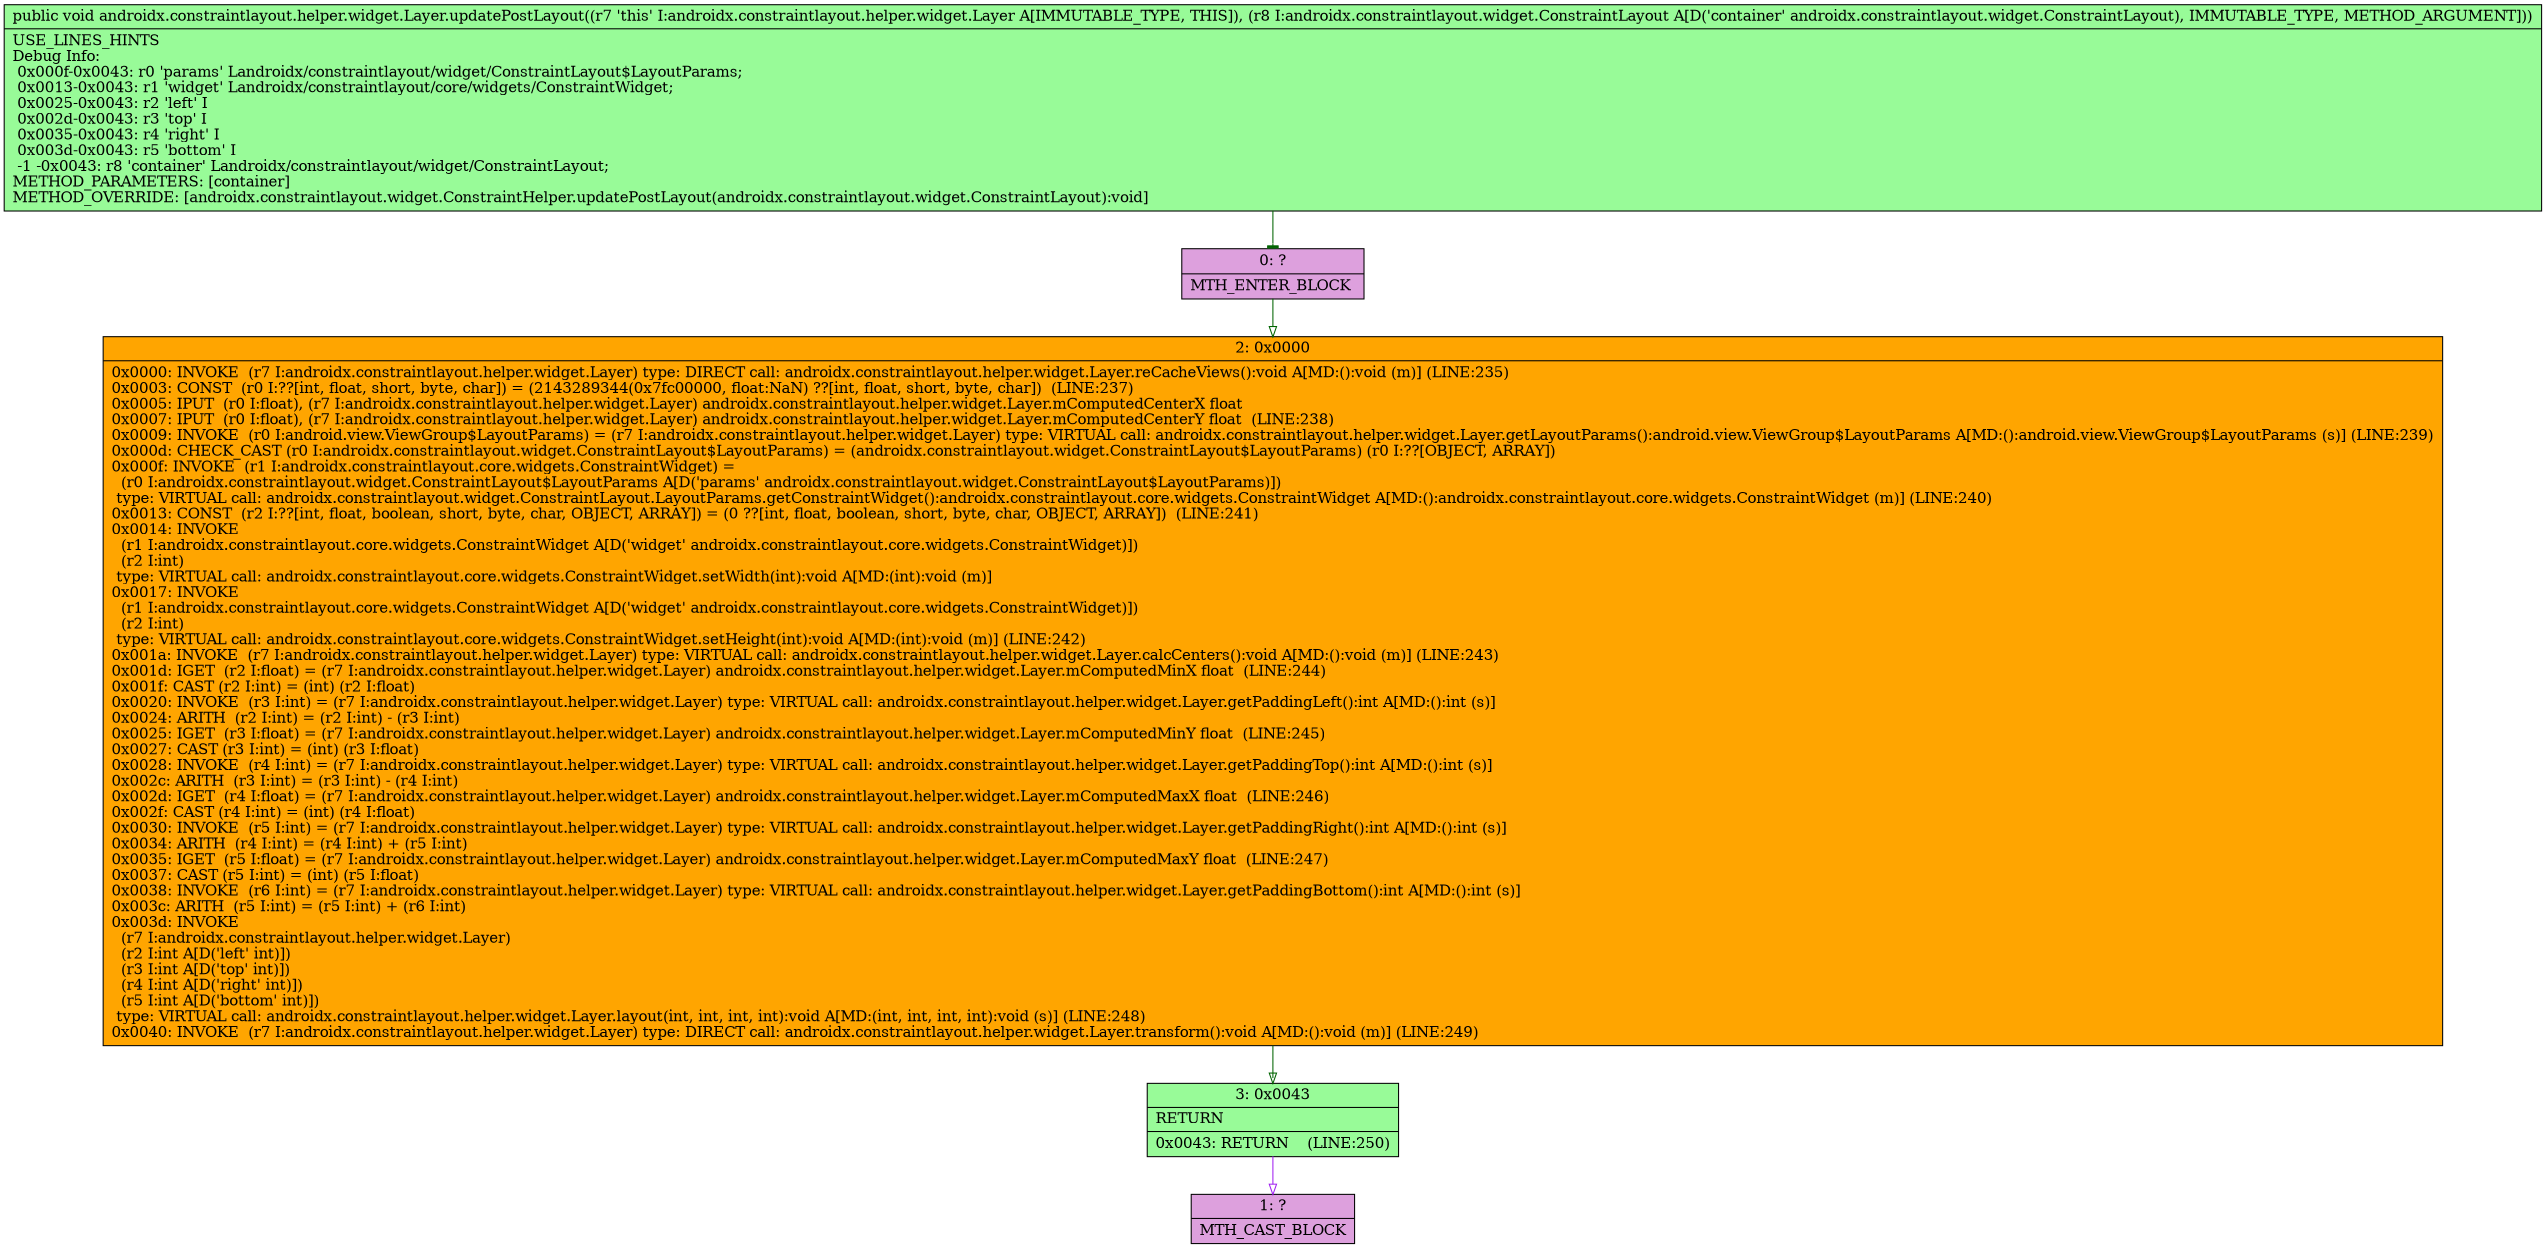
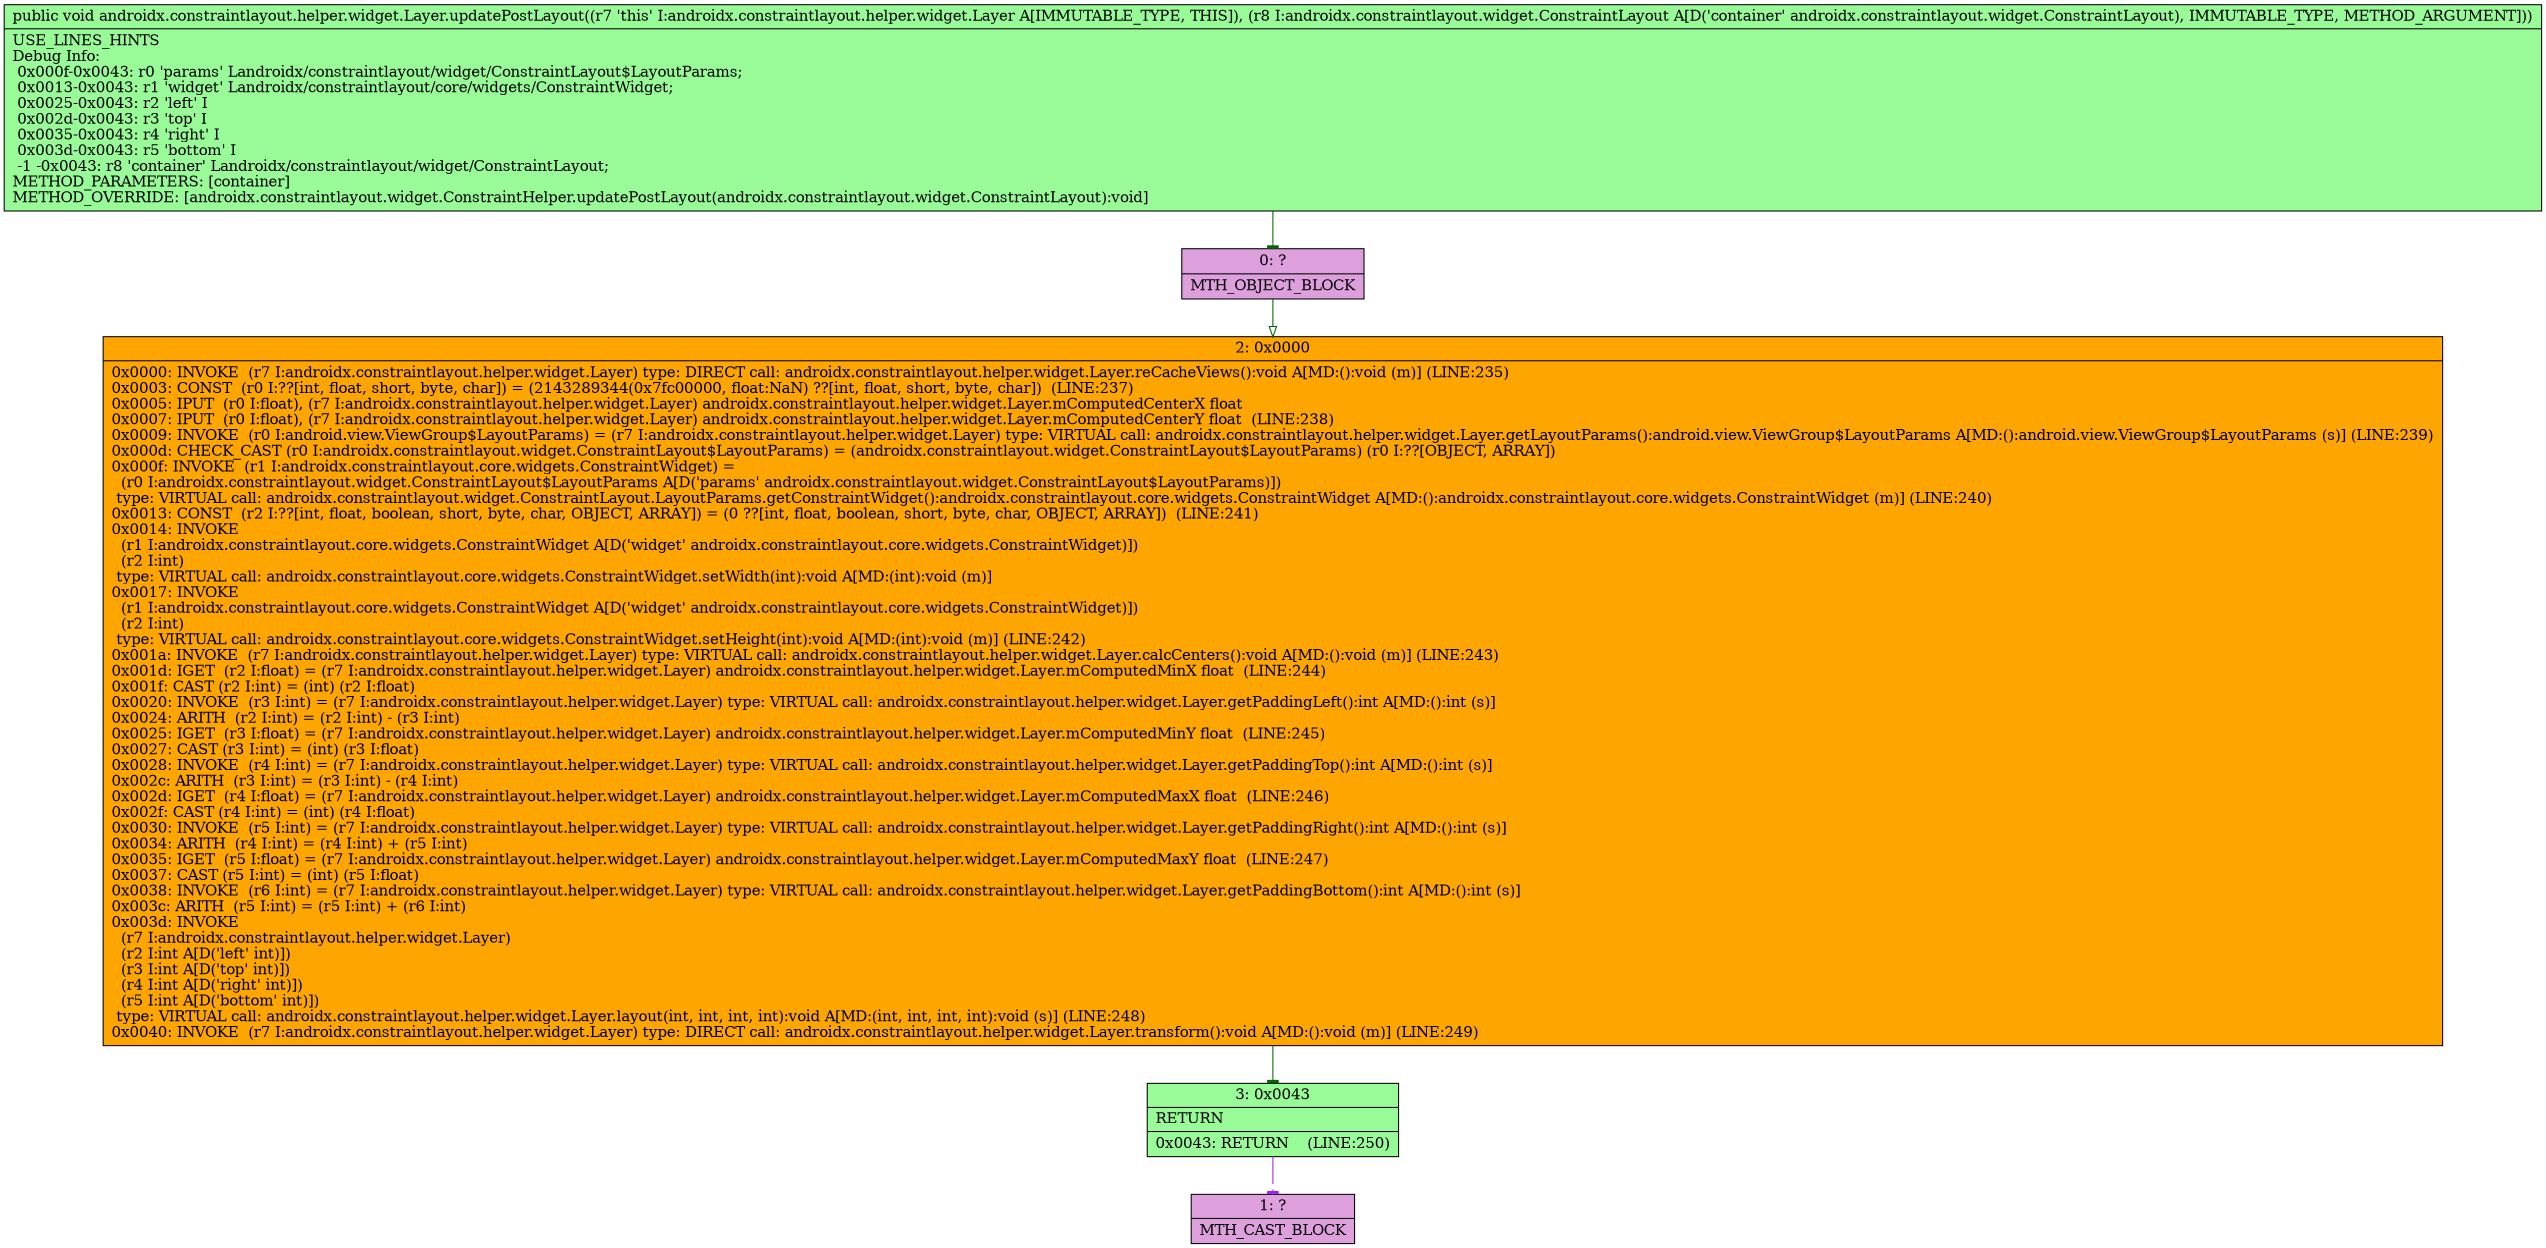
node "0: ?": text "MTH_ENTER_BLOCK" -> "MTH_OBJECT_BLOCK"
edge "2: 0x0000" -> "3: 0x0043": arrowhead onormal -> tee
edge "3: 0x0043" -> "1: ?": arrowhead onormal -> tee
